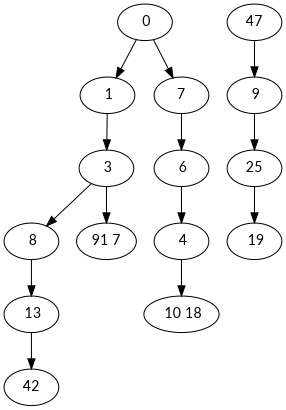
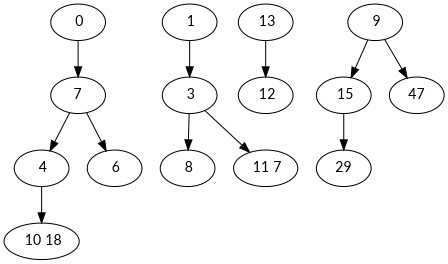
edge "0" -> "1": removed
edge "47" -> "9": reversed
node "25": label "25" -> "15"
edge "6" -> "4": now "7" -> "4"
node "91 7": label "91 7" -> "11 7"
node "19": label "19" -> "29"
edge "8" -> "13": removed
node "42": label "42" -> "12"
